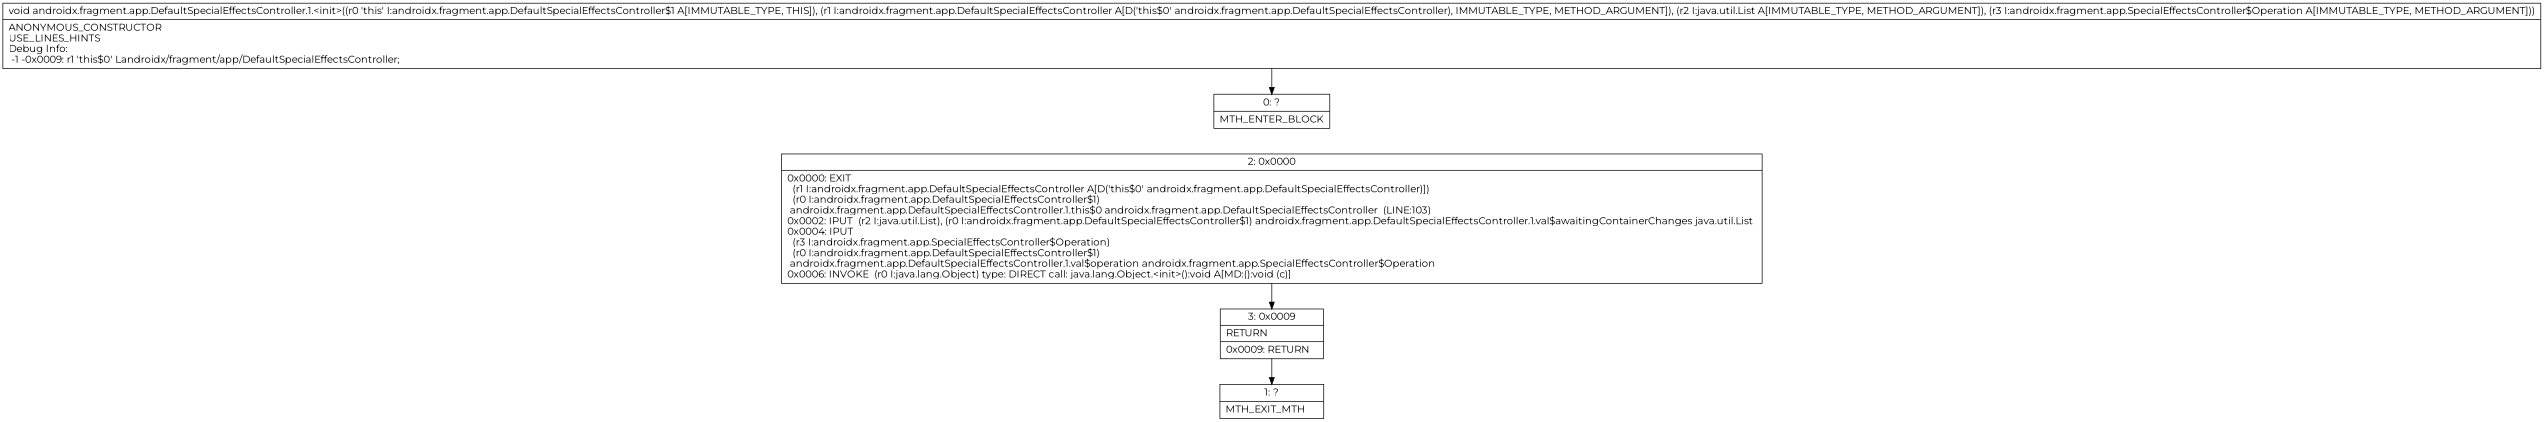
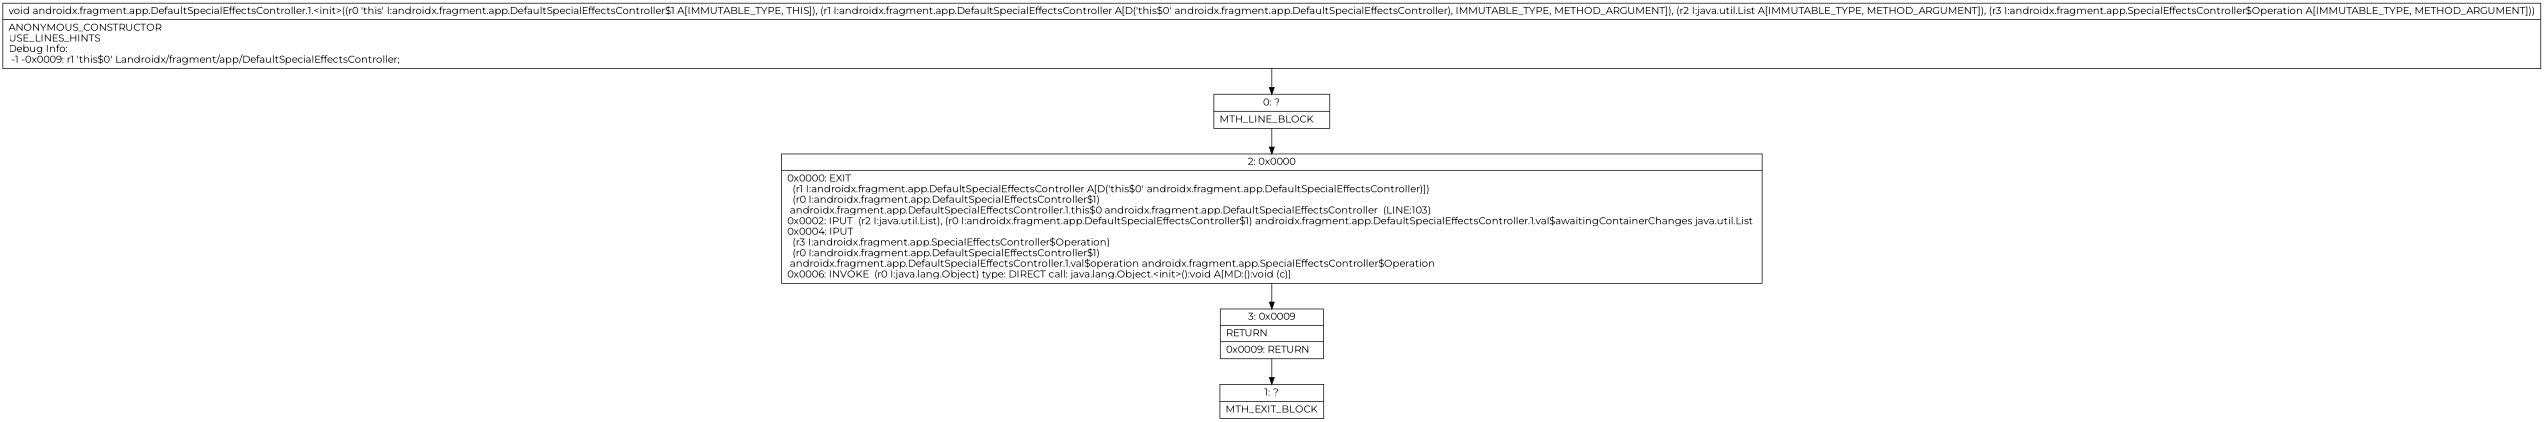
node "0: ?": text "MTH_ENTER_BLOCK" -> "MTH_LINE_BLOCK"
edge "0: ?" -> "2: 0x0000": added
node "1: ?": text "MTH_EXIT_MTH" -> "MTH_EXIT_BLOCK"
